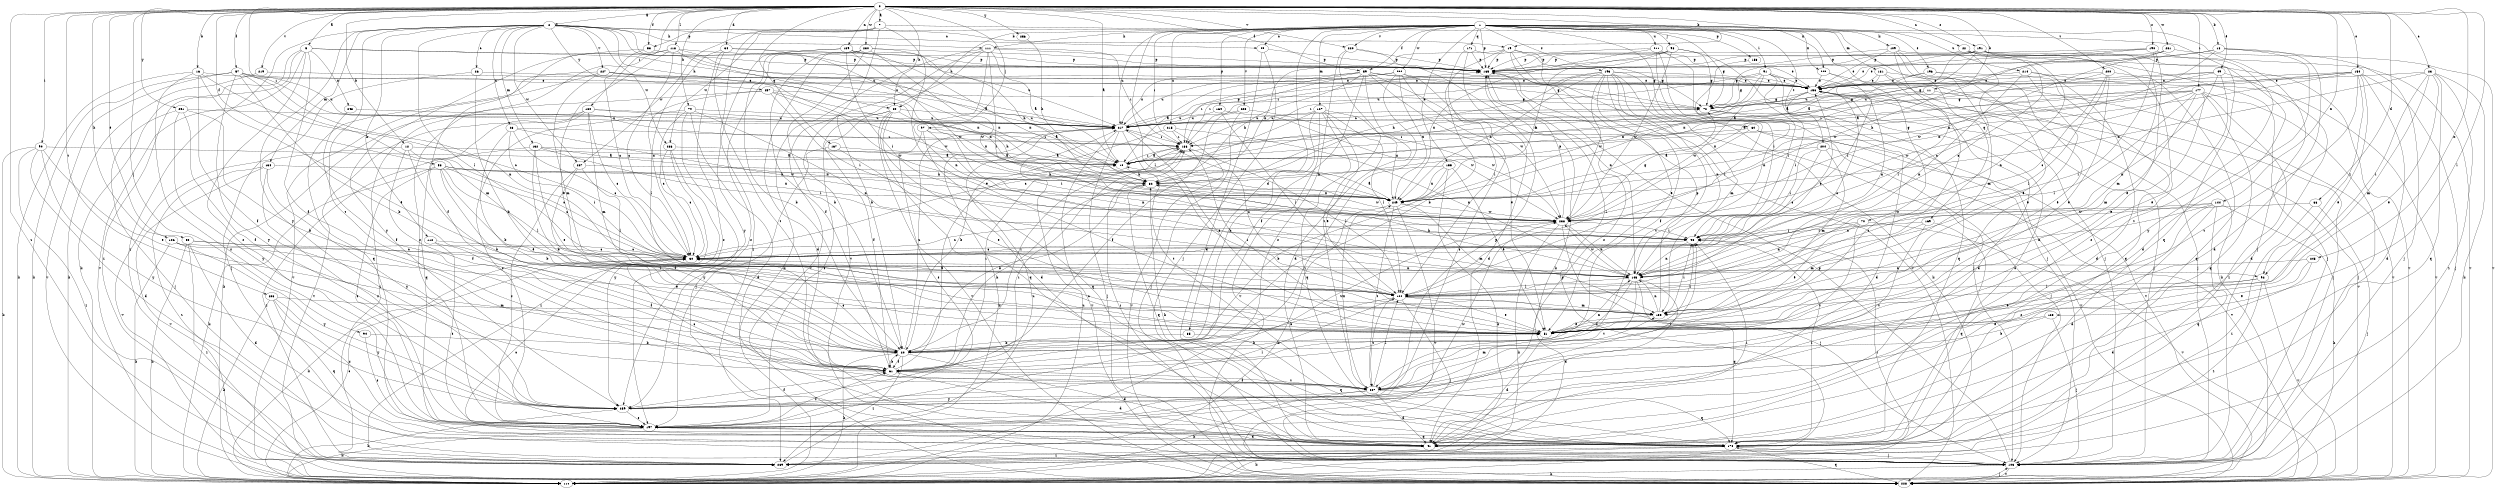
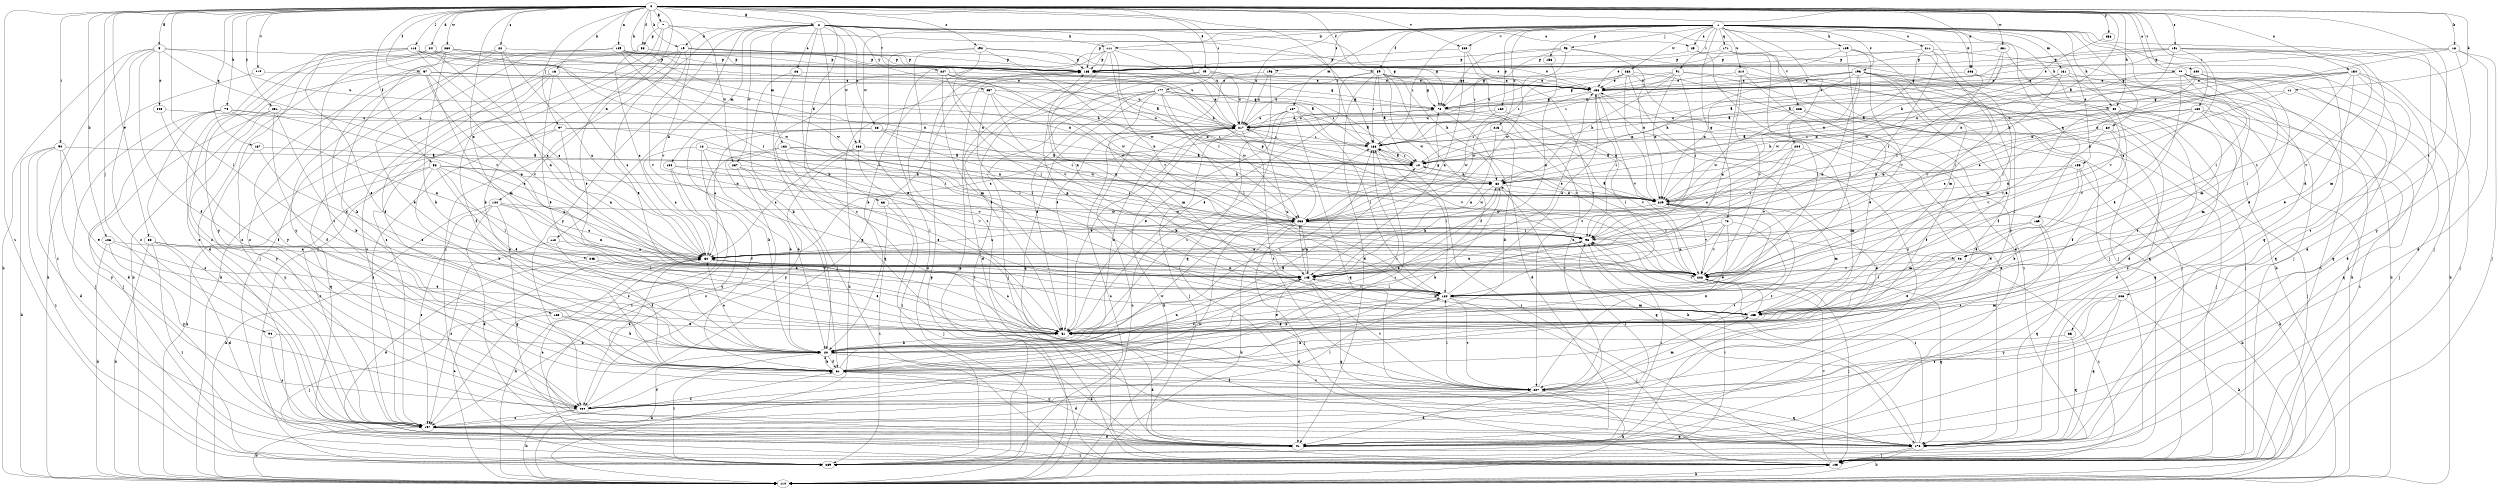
edge "0" -> "12": now "0" -> "165"
edge "30" -> "228": added, label "v"
edge "134" -> "269": removed, label "z"
